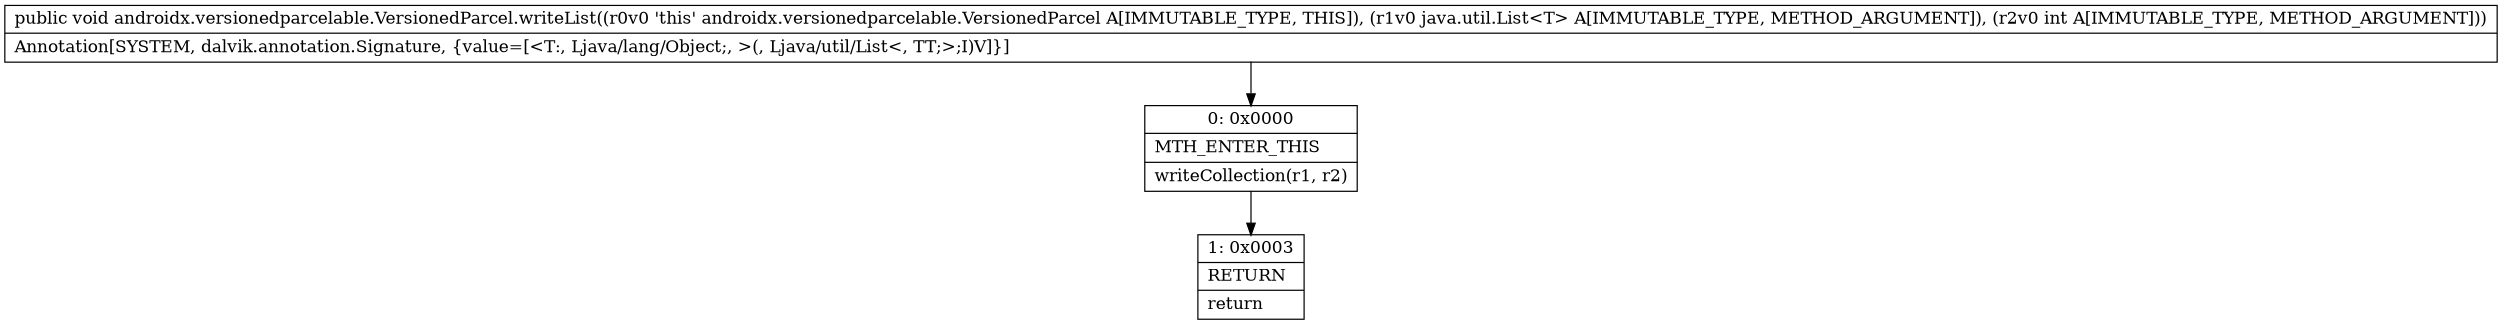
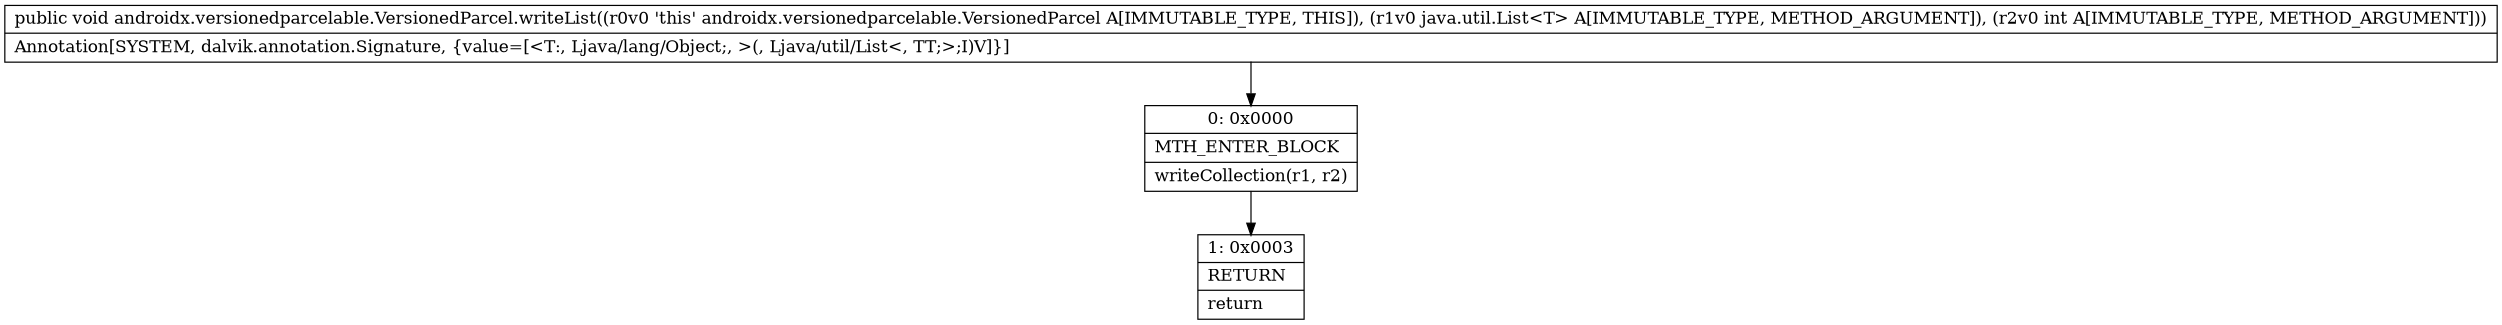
node "0: 0x0000": text "MTH_ENTER_THIS" -> "MTH_ENTER_BLOCK"
